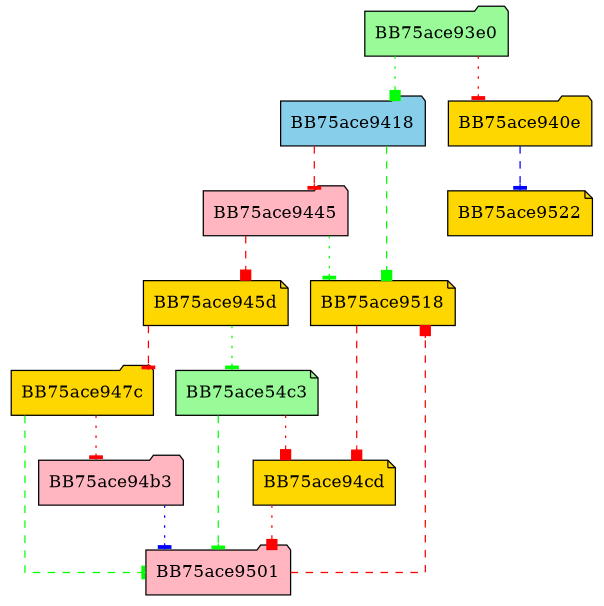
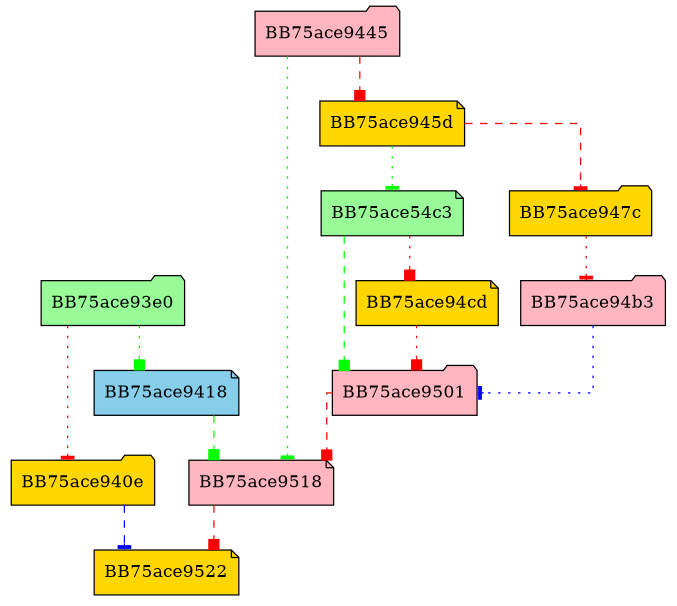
node "BB75ace9418": shape folder -> note
edge "BB75ace9418" -> "BB75ace9445": removed
node "BB75ace9518": fillcolor gold -> lightpink
edge "BB75ace9518" -> "BB75ace94cd": now "BB75ace9518" -> "BB75ace9522"
edge "BB75ace54c3" -> "BB75ace9501": arrowhead tee -> box
edge "BB75ace947c" -> "BB75ace9501": removed
